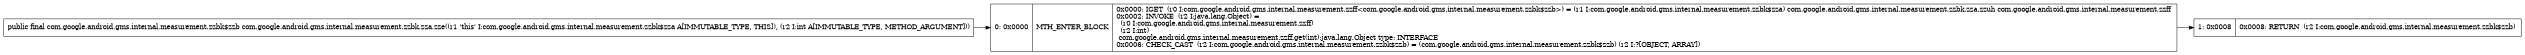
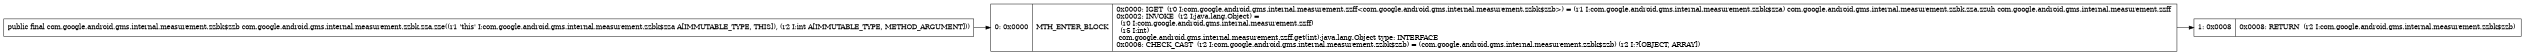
node "0: 0x0000": text "(r2 I:int)" -> "(r5 I:int)"
